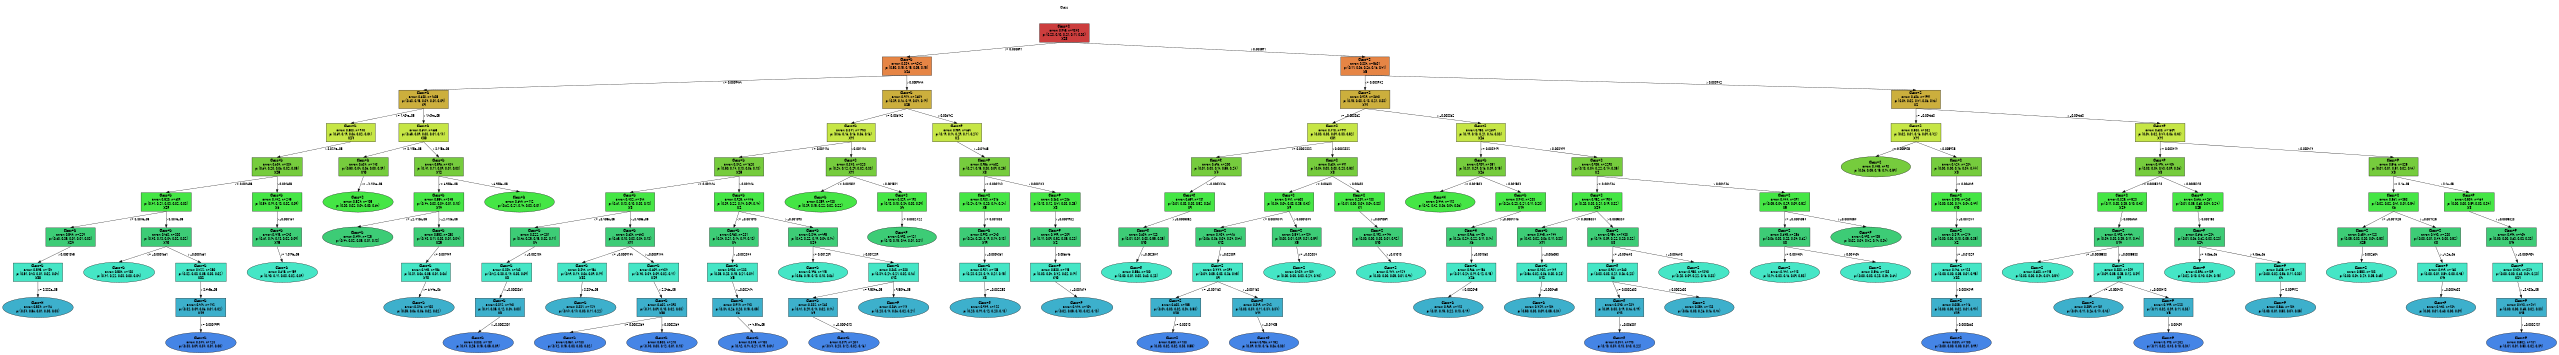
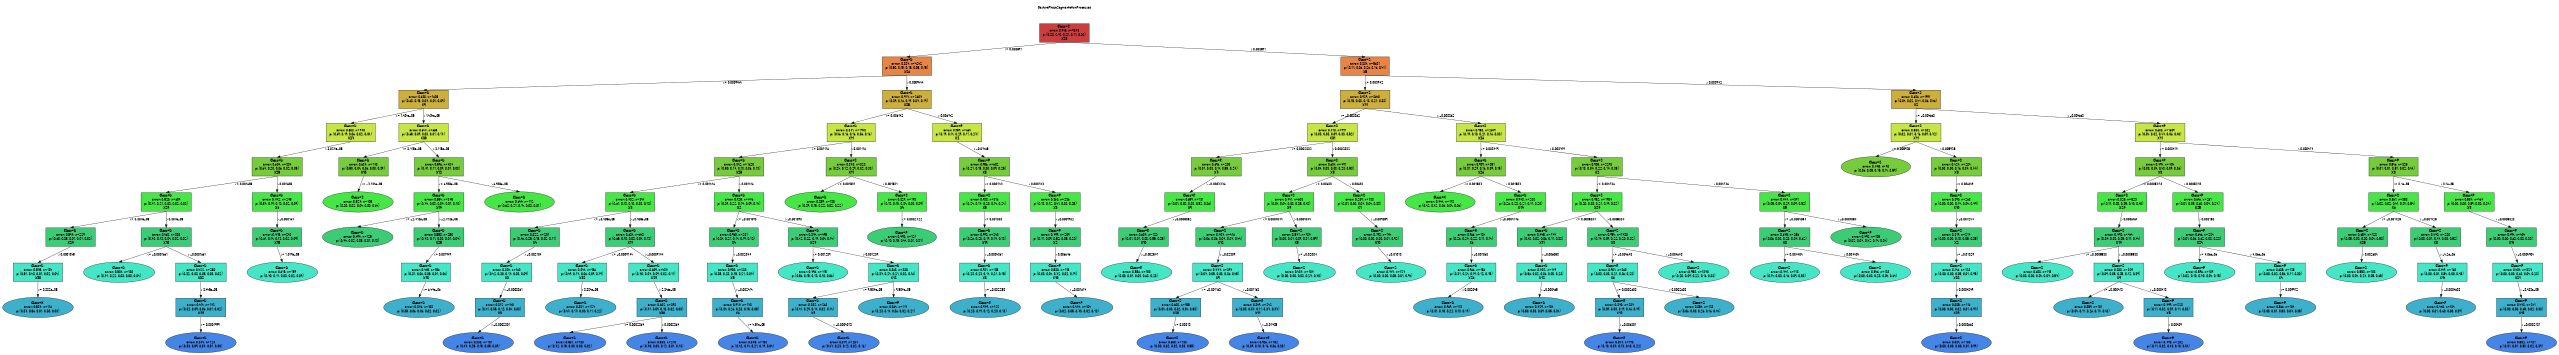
node "Class": label "Class" -> "GesturePhaseSegmentationProcessed"
